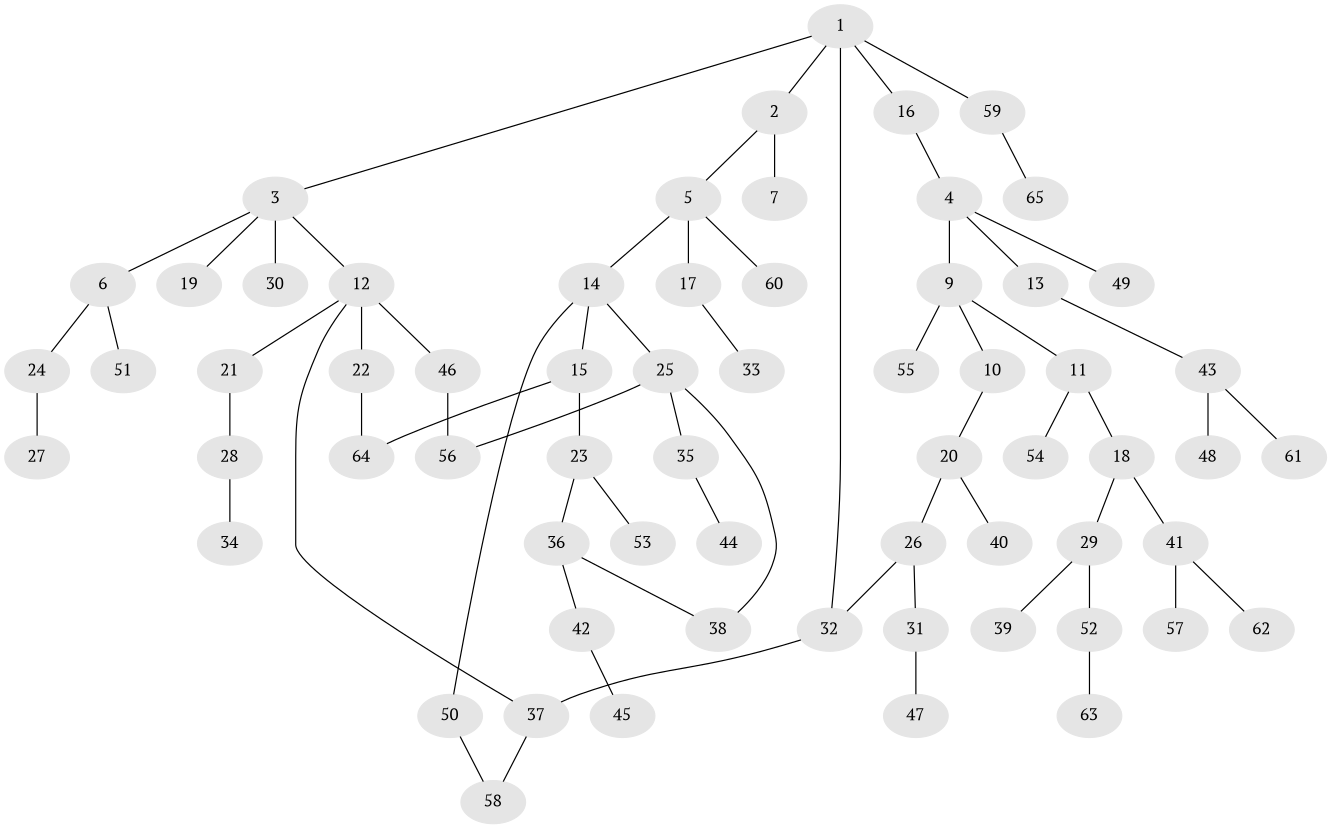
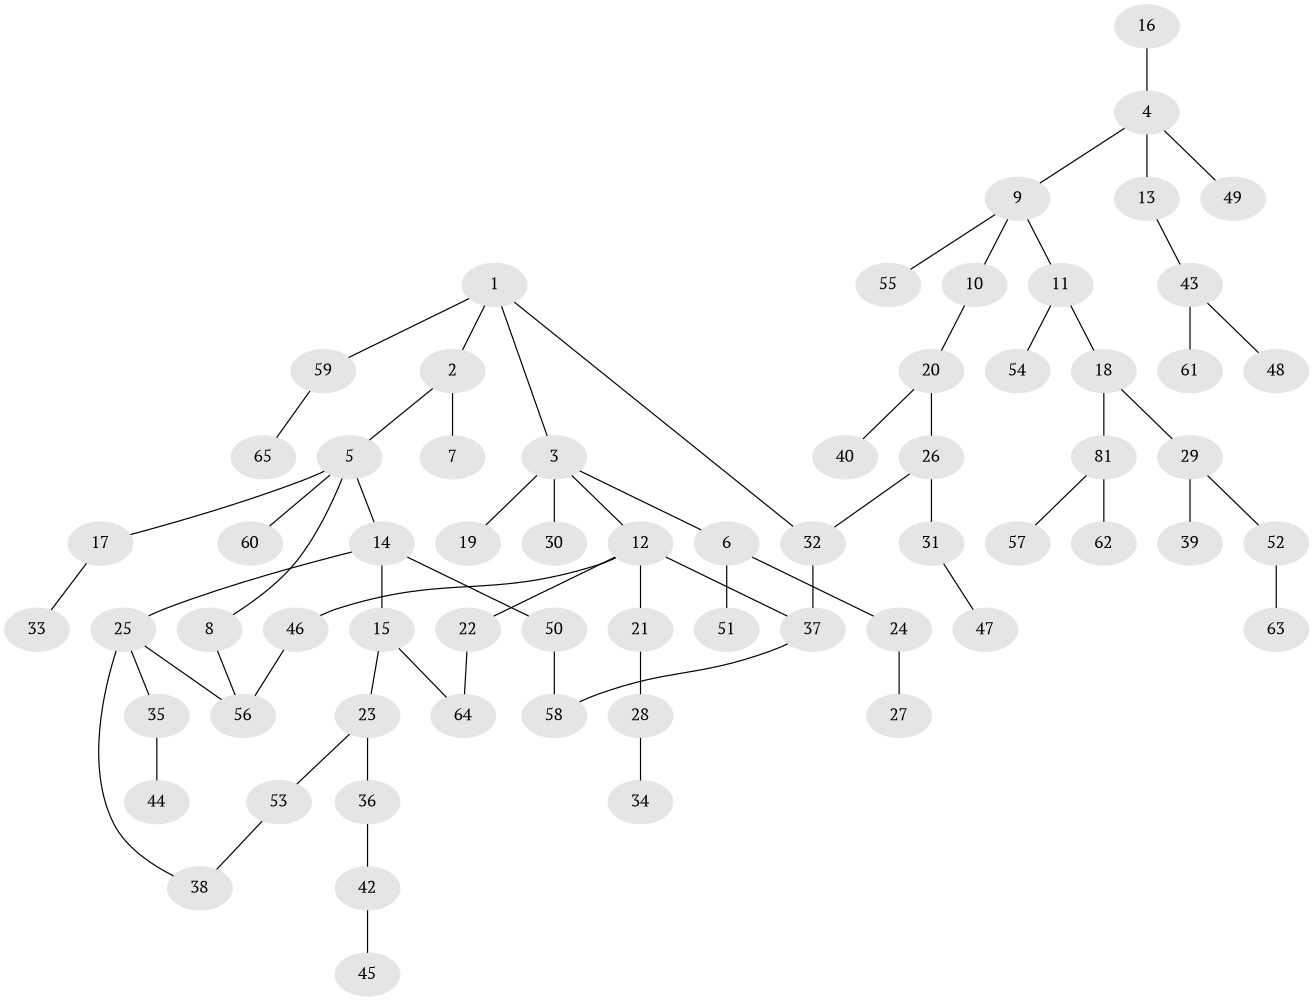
edge "1" -- "16": removed
node "41": label "41" -> "81"
edge "36" -- "38": now "53" -- "38"
node "8": added
